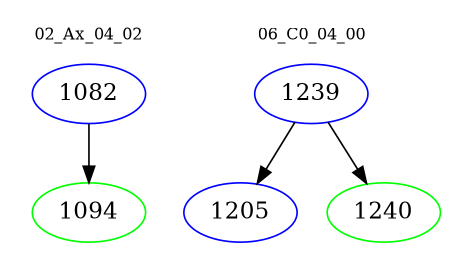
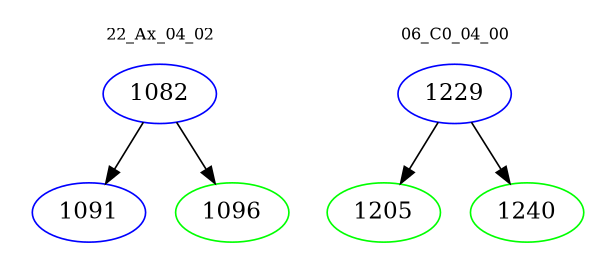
cluster "02_Ax_04_02": label "02_Ax_04_02" -> "22_Ax_04_02"
node "1239": label "1239" -> "1229"
node "1091": added
node "1094": label "1094" -> "1096"
node "1205": color blue -> green
